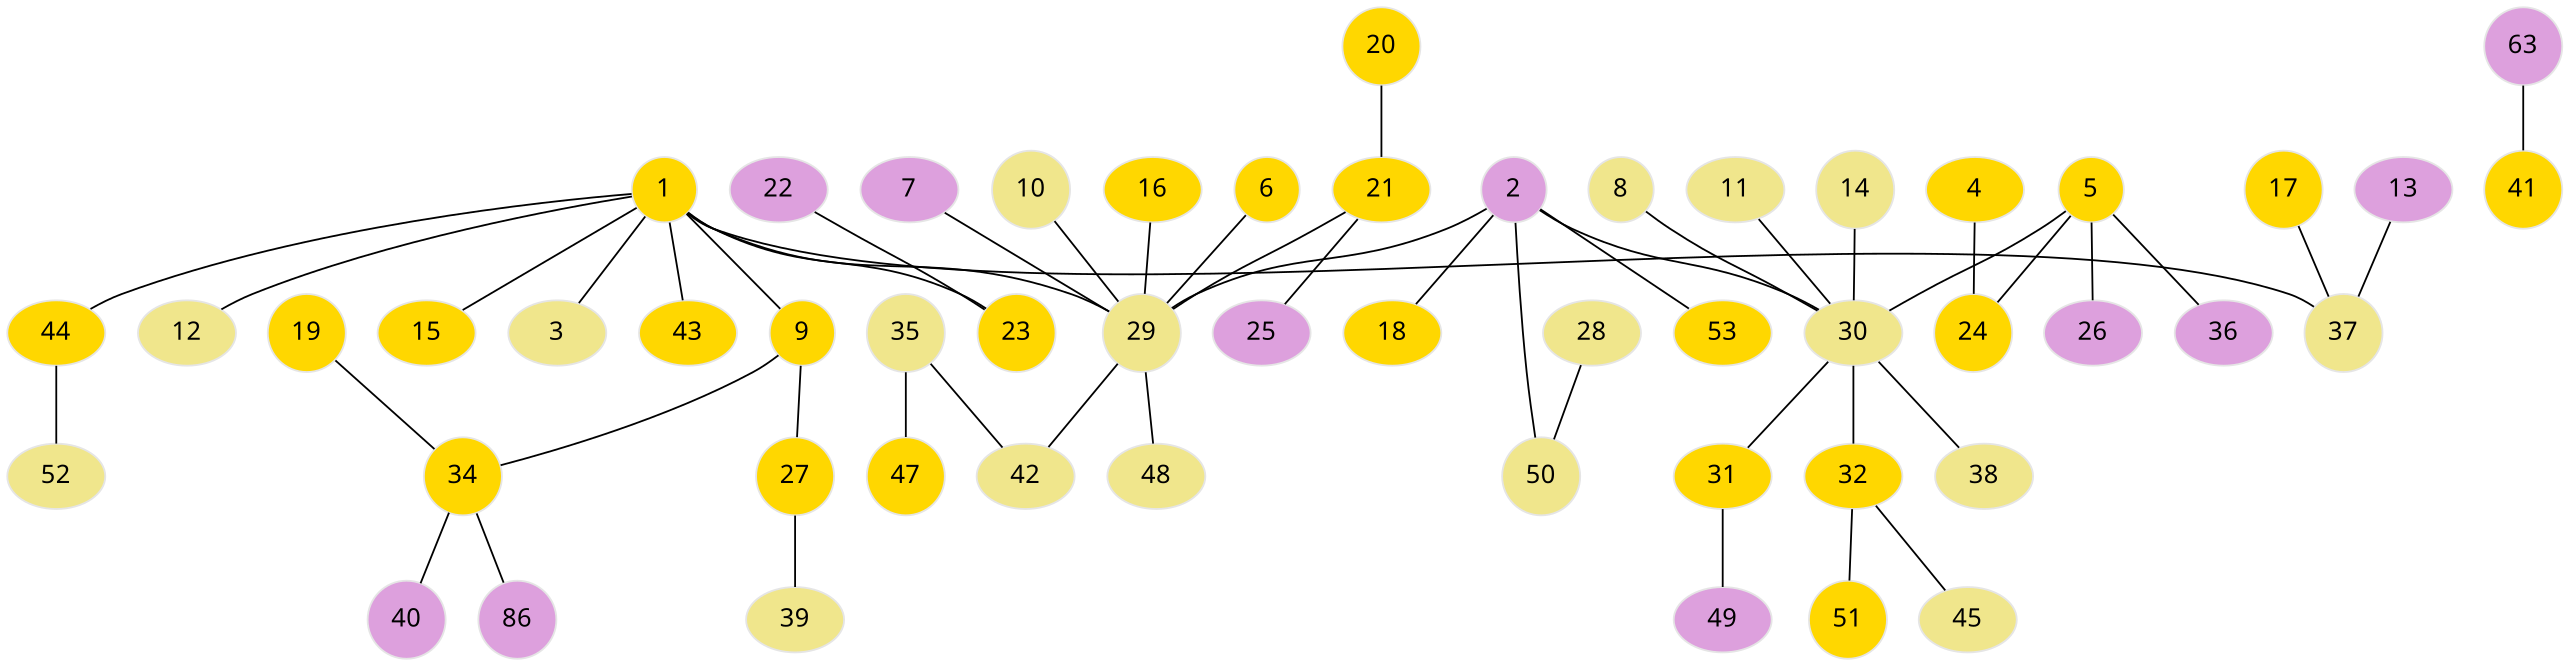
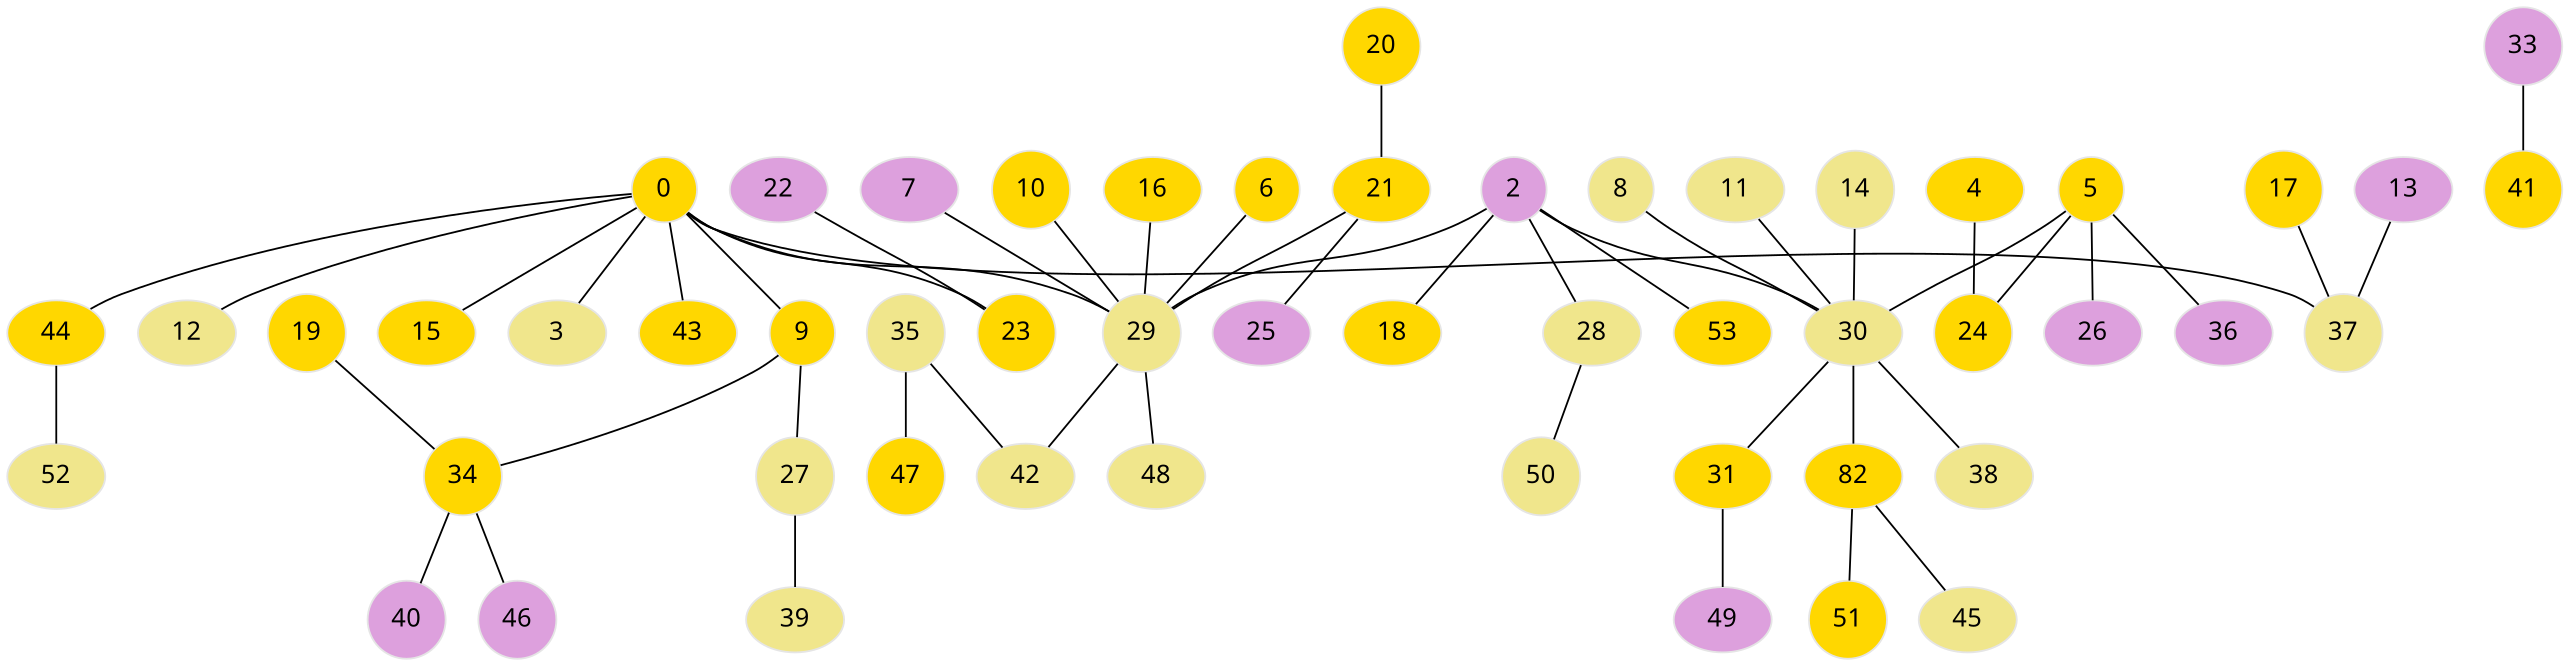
node "63": label "63" -> "33"
node "1": label "1" -> "0"
node "10": fillcolor khaki -> gold
edge "2" -- "50": now "2" -- "28"
node "27": fillcolor gold -> khaki
node "32": label "32" -> "82"
node "86": label "86" -> "46"
